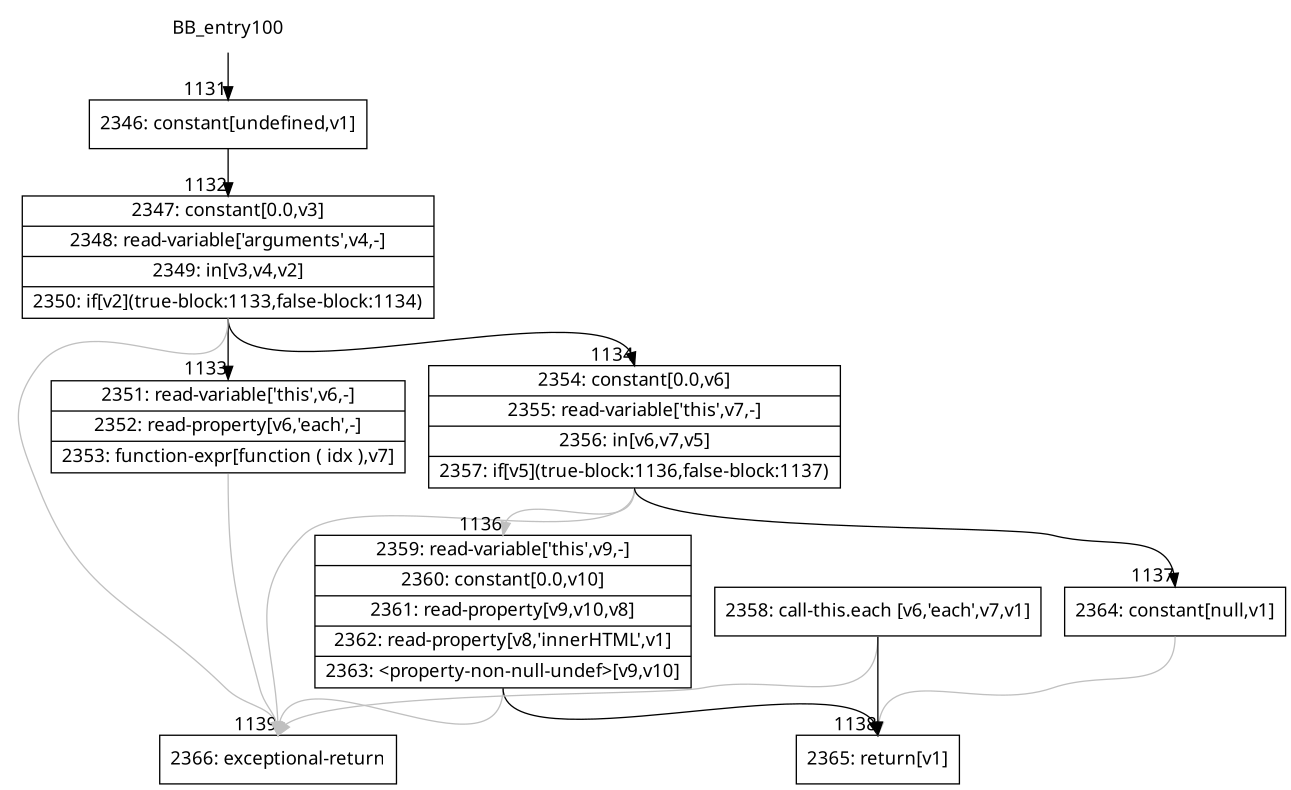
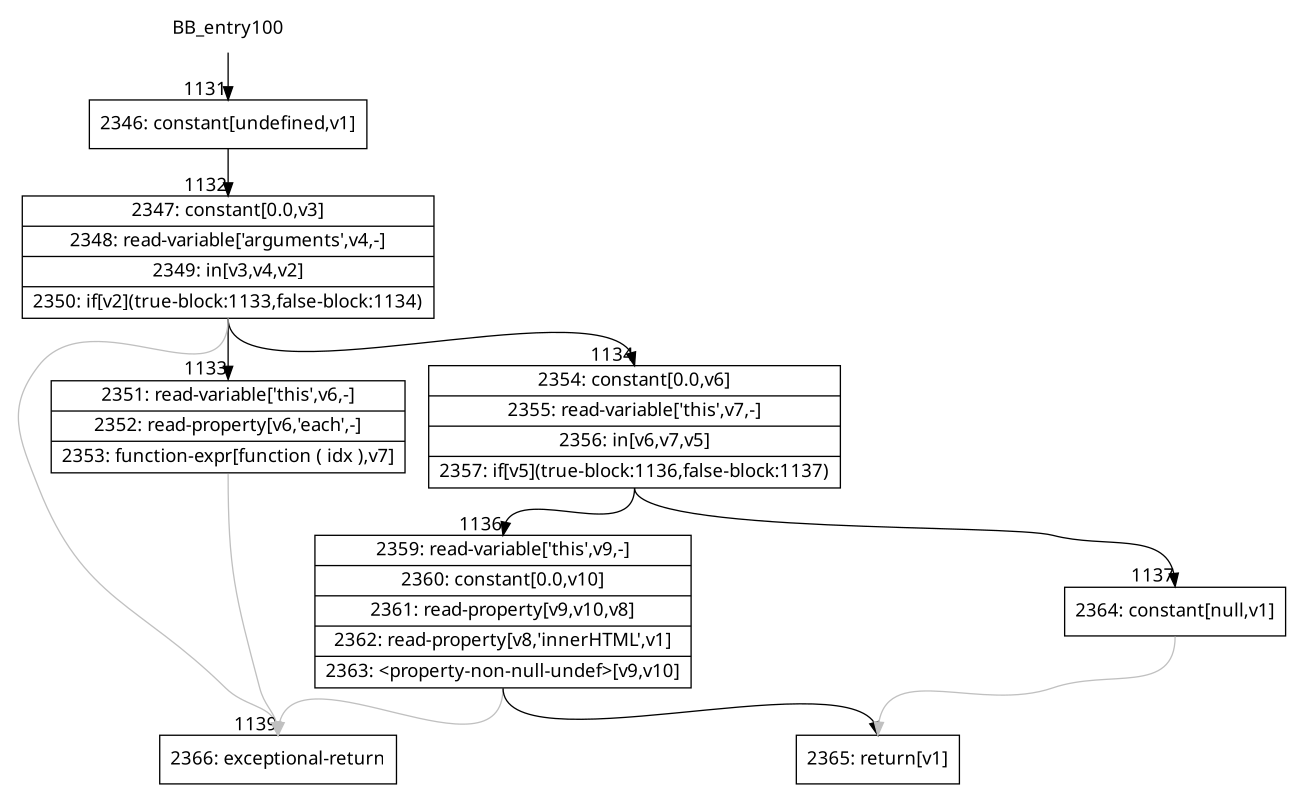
edge "2354: constant[0.0,v6]" -> "2359: read-variable['this',v9,-]": color gray -> black
edge "2354: constant[0.0,v6]" -> "2366: exceptional-return": removed
node "2358: call-this.each [v6,'each',v7,v1]": removed
